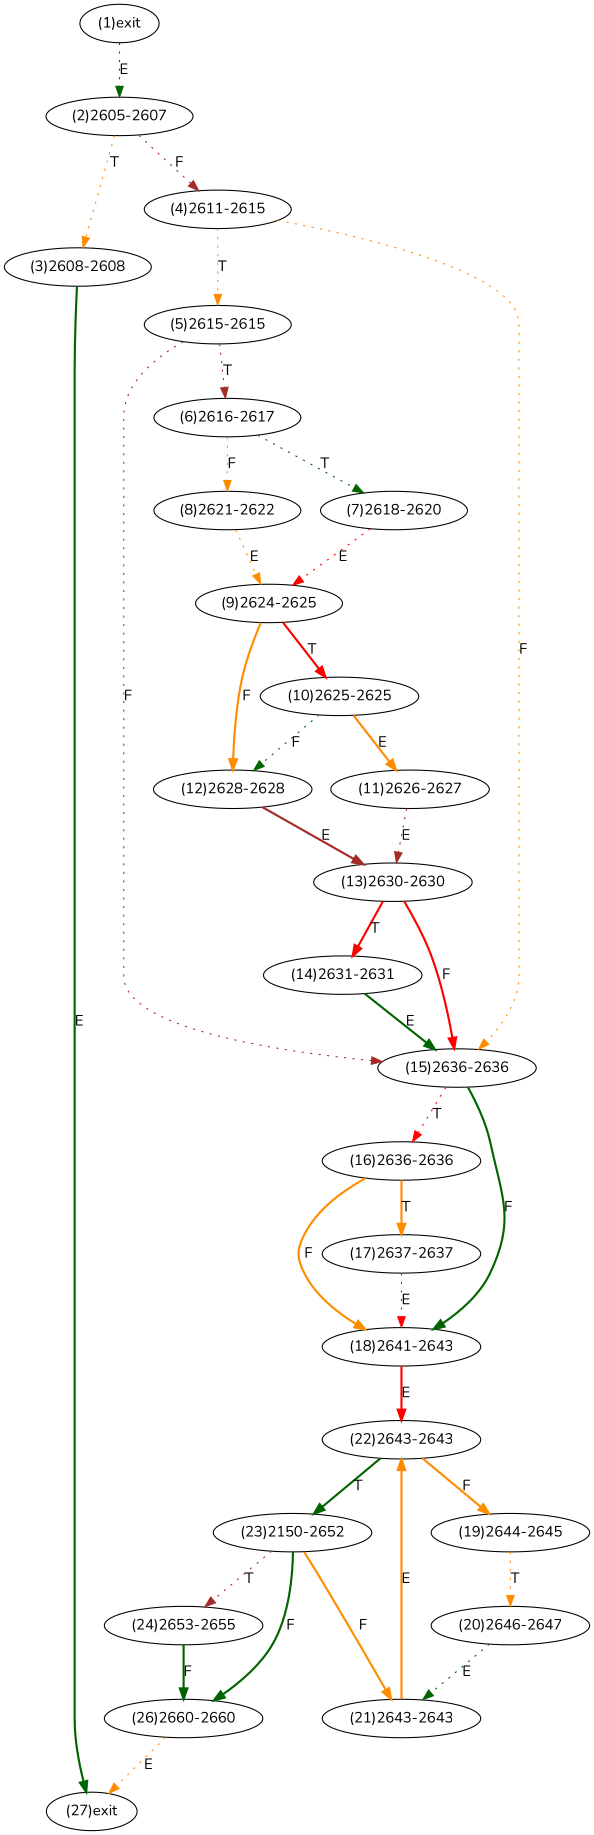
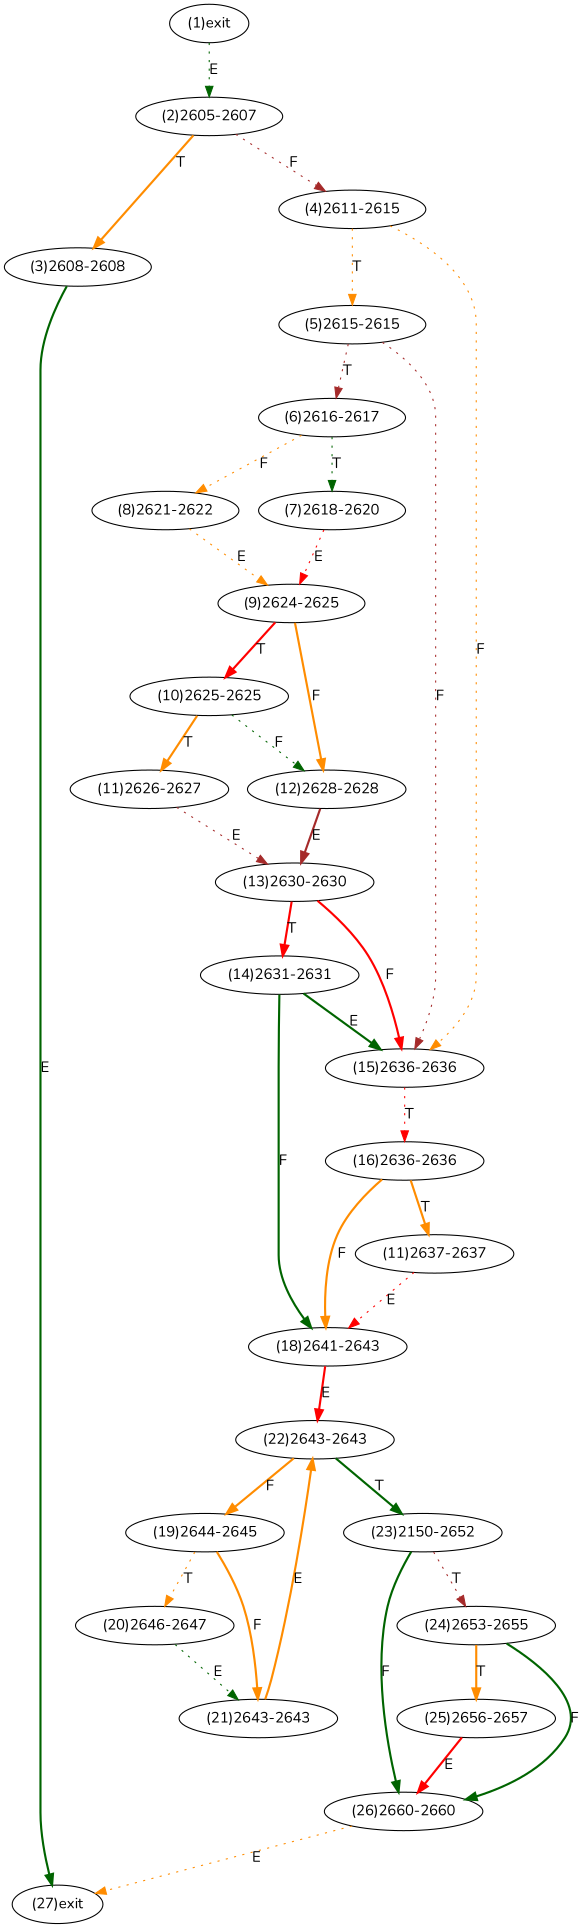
edge "(2)2605-2607" -> "(3)2608-2608": style dotted -> bold
edge "(10)2625-2625" -> "(11)2626-2627": label "E" -> "T"
edge "(15)2636-2636" -> "(18)2641-2643": now "(14)2631-2631" -> "(18)2641-2643"
node "(17)2637-2637": label "(17)2637-2637" -> "(11)2637-2637"
edge "(23)2150-2652" -> "(21)2643-2643": now "(19)2644-2645" -> "(21)2643-2643"
node "(25)2656-2657": added
